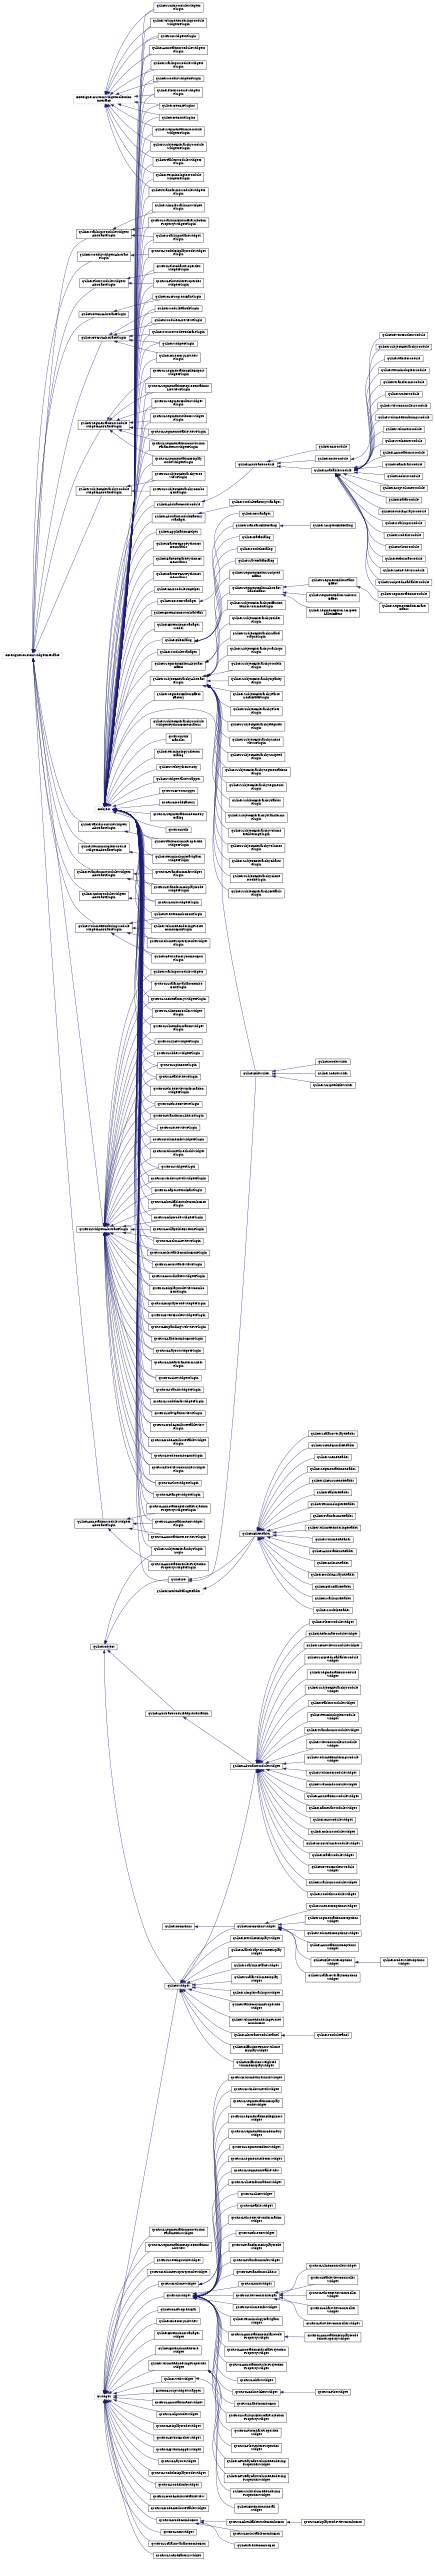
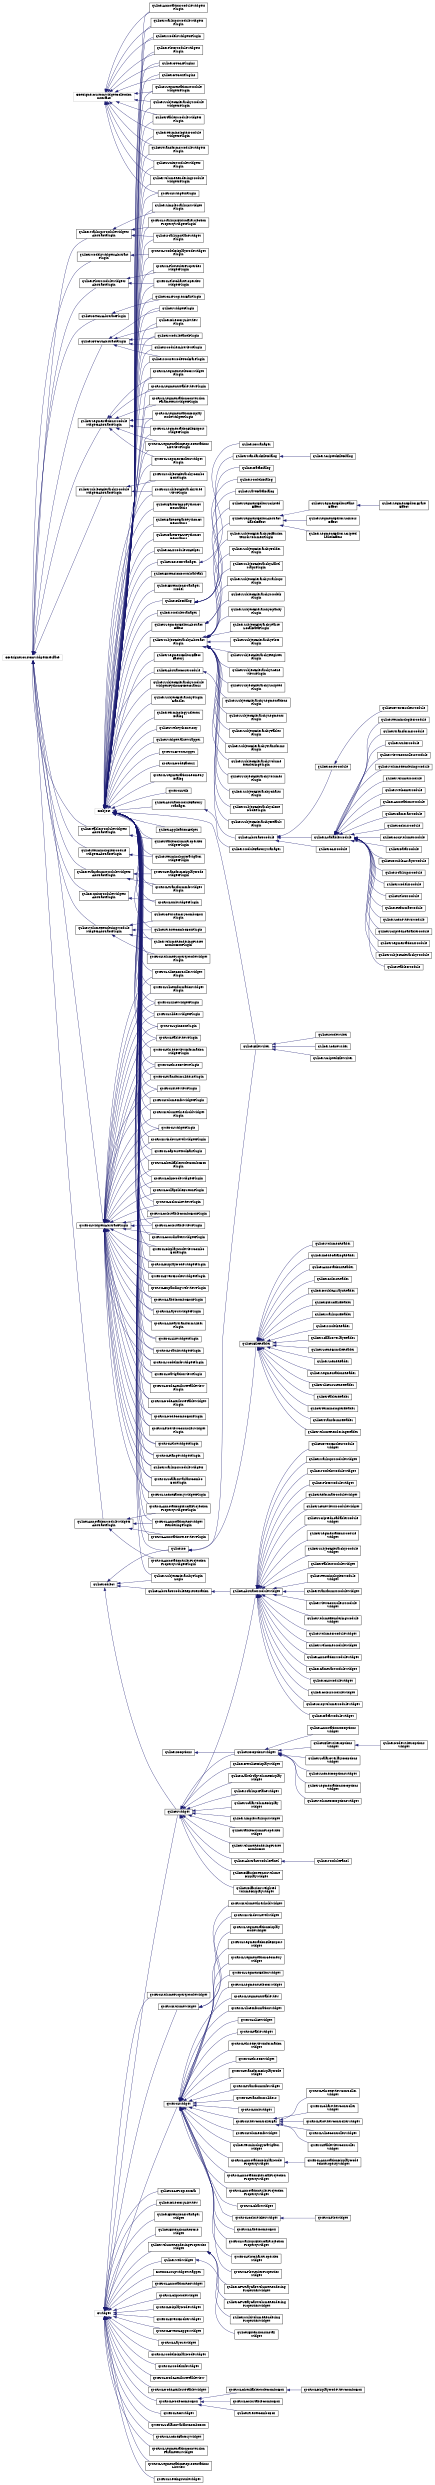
node "qMRMLUtils Handler": label "qMRMLUtils Handler" -> "qSlicerSubjectHierarchyPlugin Handler"
node "qMRMLAnnotationROIWidget Plugin": label "qMRMLAnnotationROIWidget Plugin" -> "qMRMLAnnotationROIWidget RenderingPlugin"
edge "qSlicerFileReader" -> "qSlicerXcedeCatalogReader": reversed
node "qSlicerXcedeCatalogReader": color grey75 -> black
